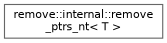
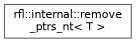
node "remove::internal::remove _ptrs_nt< T >": label "remove::internal::remove _ptrs_nt< T >" -> "rfl::internal::remove _ptrs_nt< T >"
